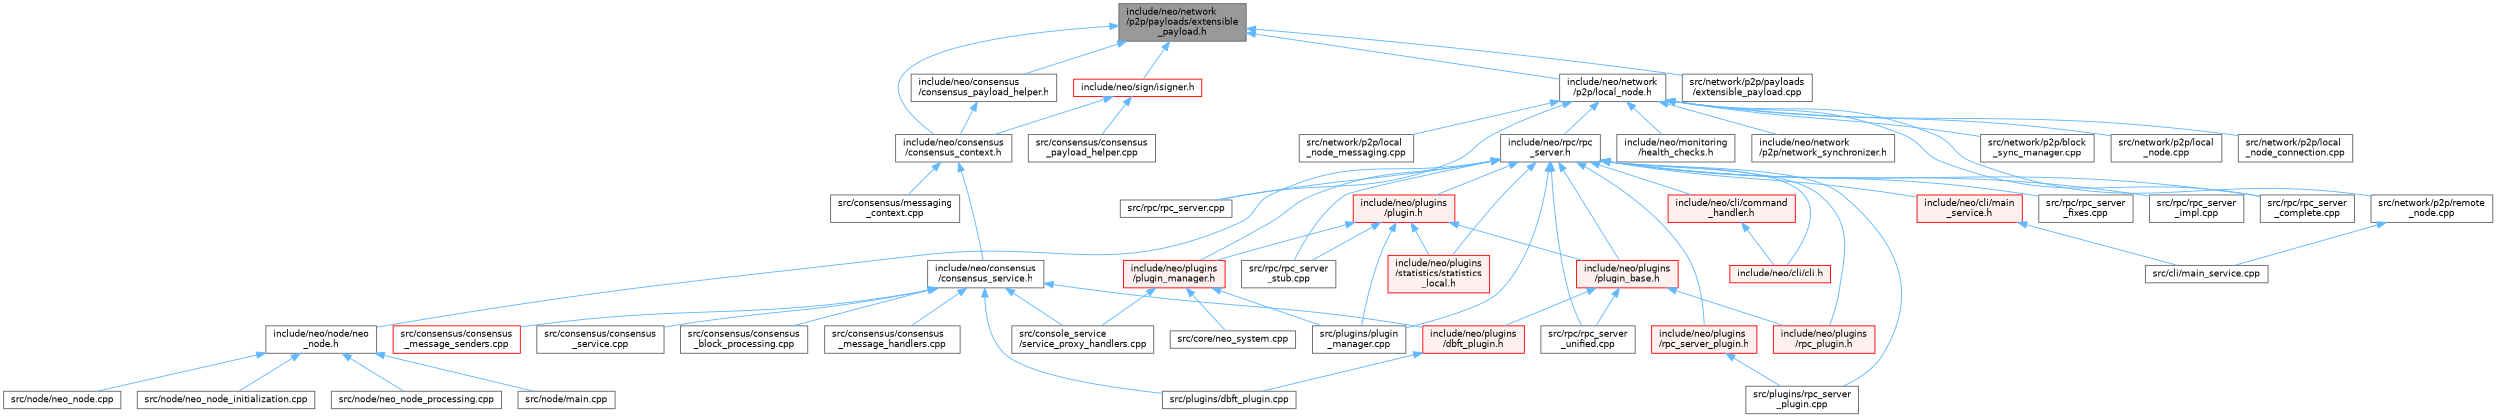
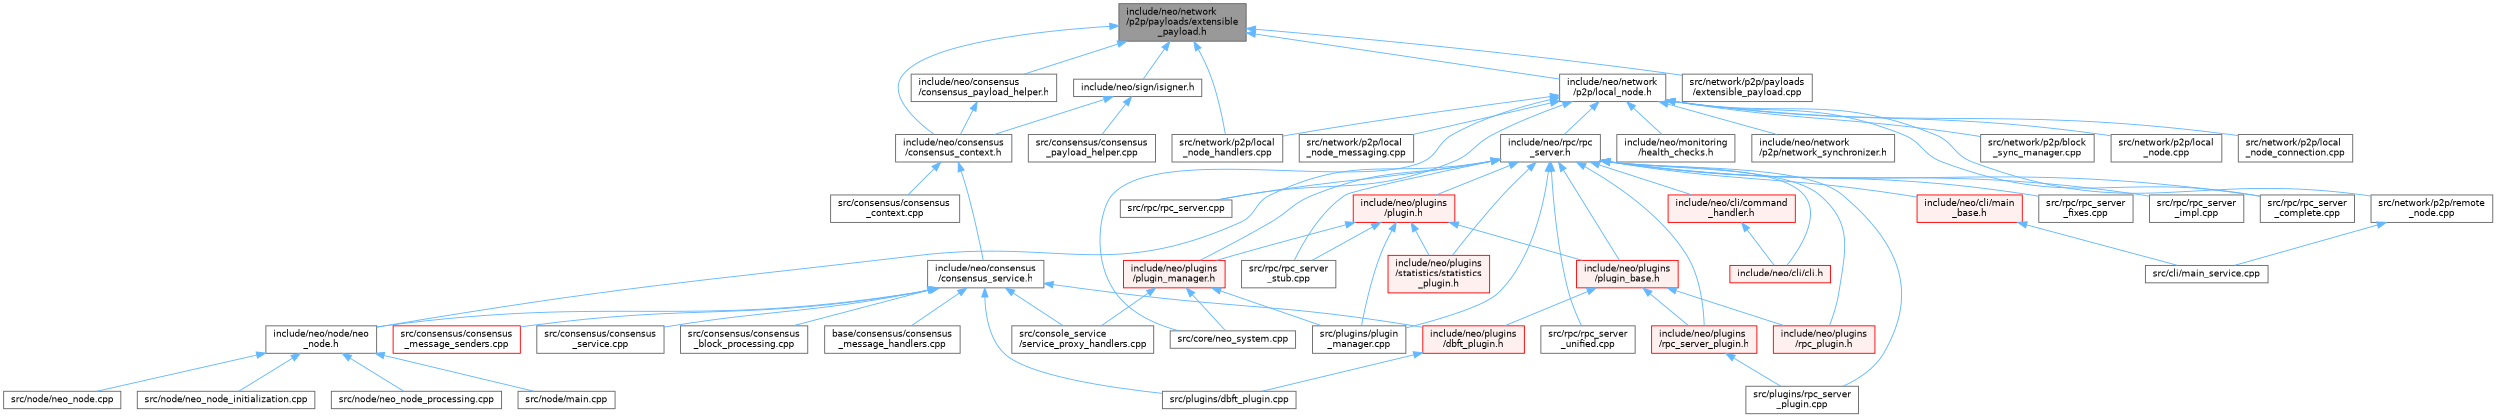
node "include/neo/sign/isigner.h": color red -> grey40
node "src/network/p2p/local _node_handlers.cpp": added
edge "src/core/neo_system.cpp" -> "include/neo/network /p2p/local_node.h": added
node "src/consensus/messaging _context.cpp": label "src/consensus/messaging _context.cpp" -> "src/consensus/consensus _context.cpp"
node "include/neo/cli/main _service.h": label "include/neo/cli/main _service.h" -> "include/neo/cli/main _base.h"
node "include/neo/plugins /statistics/statistics _local.h": label "include/neo/plugins /statistics/statistics _local.h" -> "include/neo/plugins /statistics/statistics _plugin.h"
edge "include/neo/node/neo _node.h" -> "include/neo/consensus /consensus_service.h": added
edge "src/rpc/rpc_server _unified.cpp" -> "include/neo/plugins /plugin_base.h": now "include/neo/plugins /rpc_server_plugin.h" -> "include/neo/plugins /plugin_base.h"
node "src/consensus/consensus _message_handlers.cpp": label "src/consensus/consensus _message_handlers.cpp" -> "base/consensus/consensus _message_handlers.cpp"
